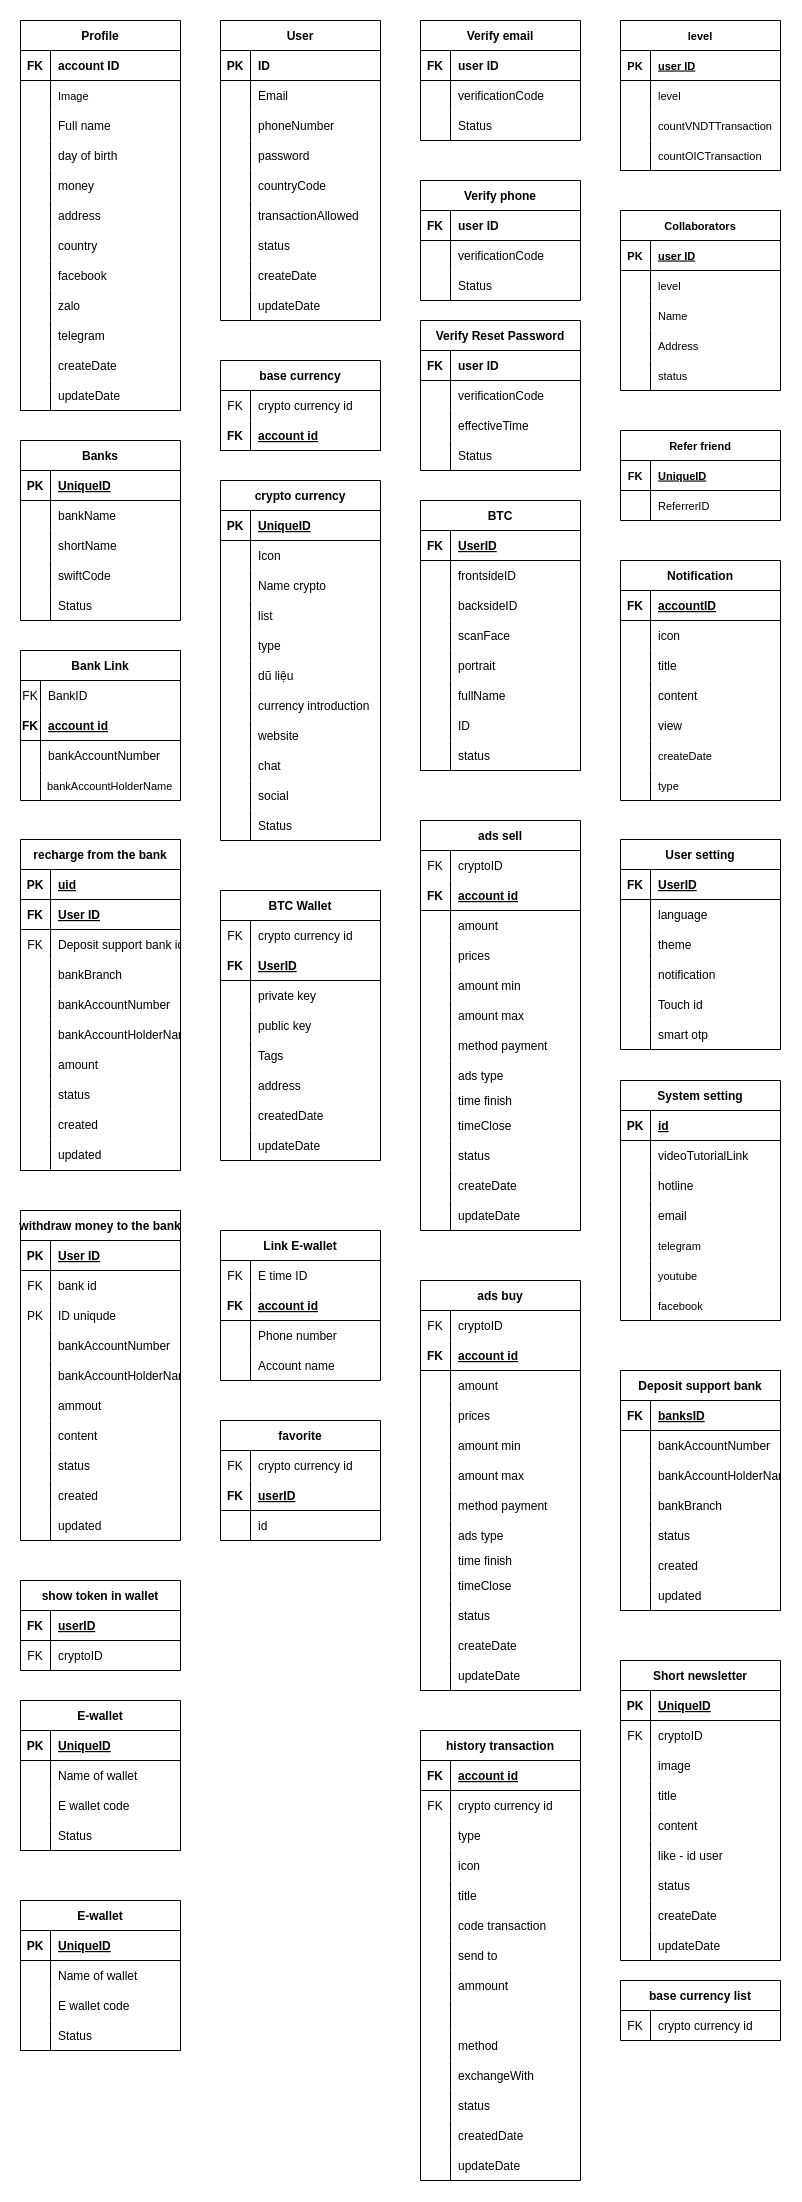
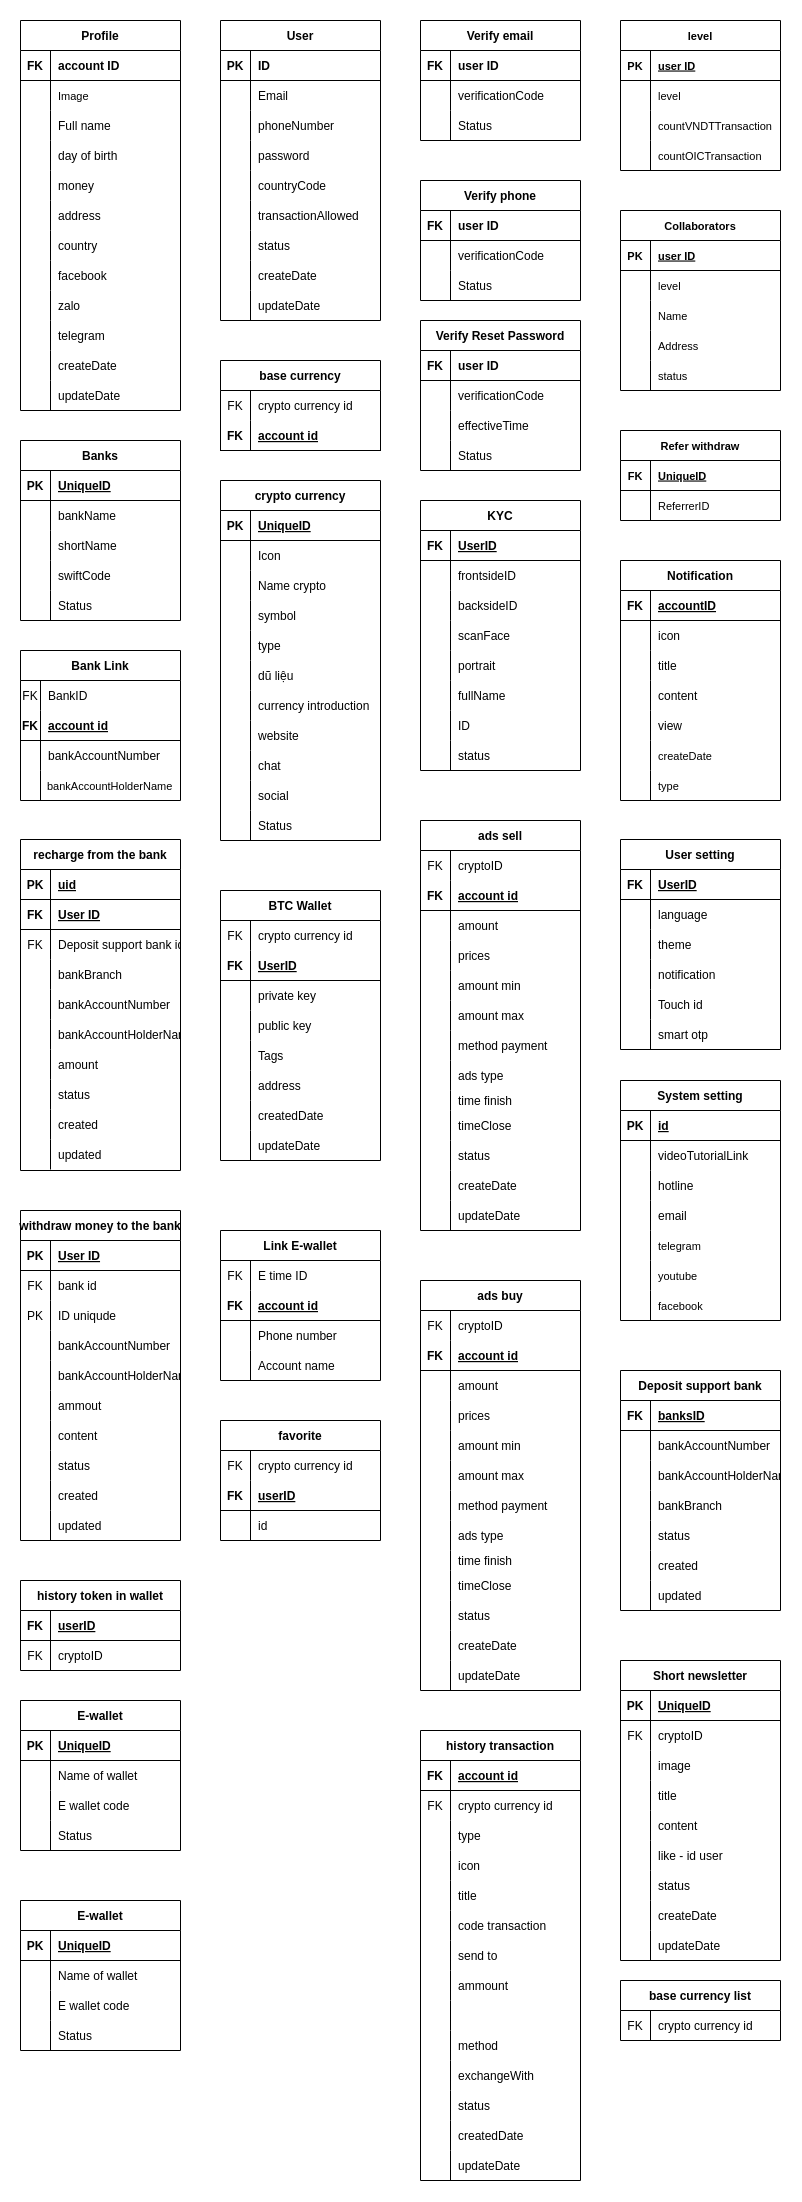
node "Refer friend": label "Refer friend" -> "Refer withdraw"
node "BTC": label "BTC" -> "KYC"
node "list": label "list" -> "symbol"
node "show token in wallet": label "show token in wallet" -> "history token in wallet"
